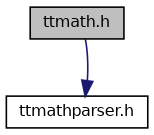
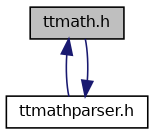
edge "ttmathparser.h" -> "ttmath.h": added
